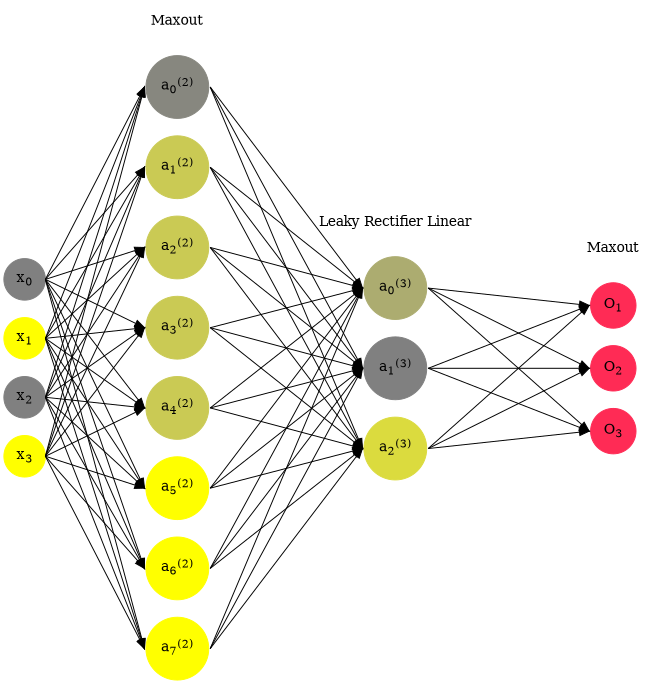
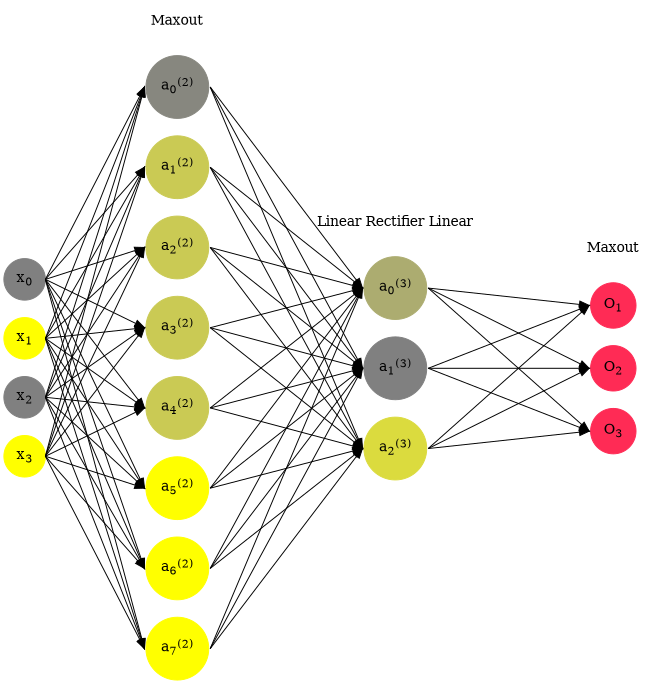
node "Leaky Rectifier Linear": label "Leaky Rectifier Linear" -> "Linear Rectifier Linear"
